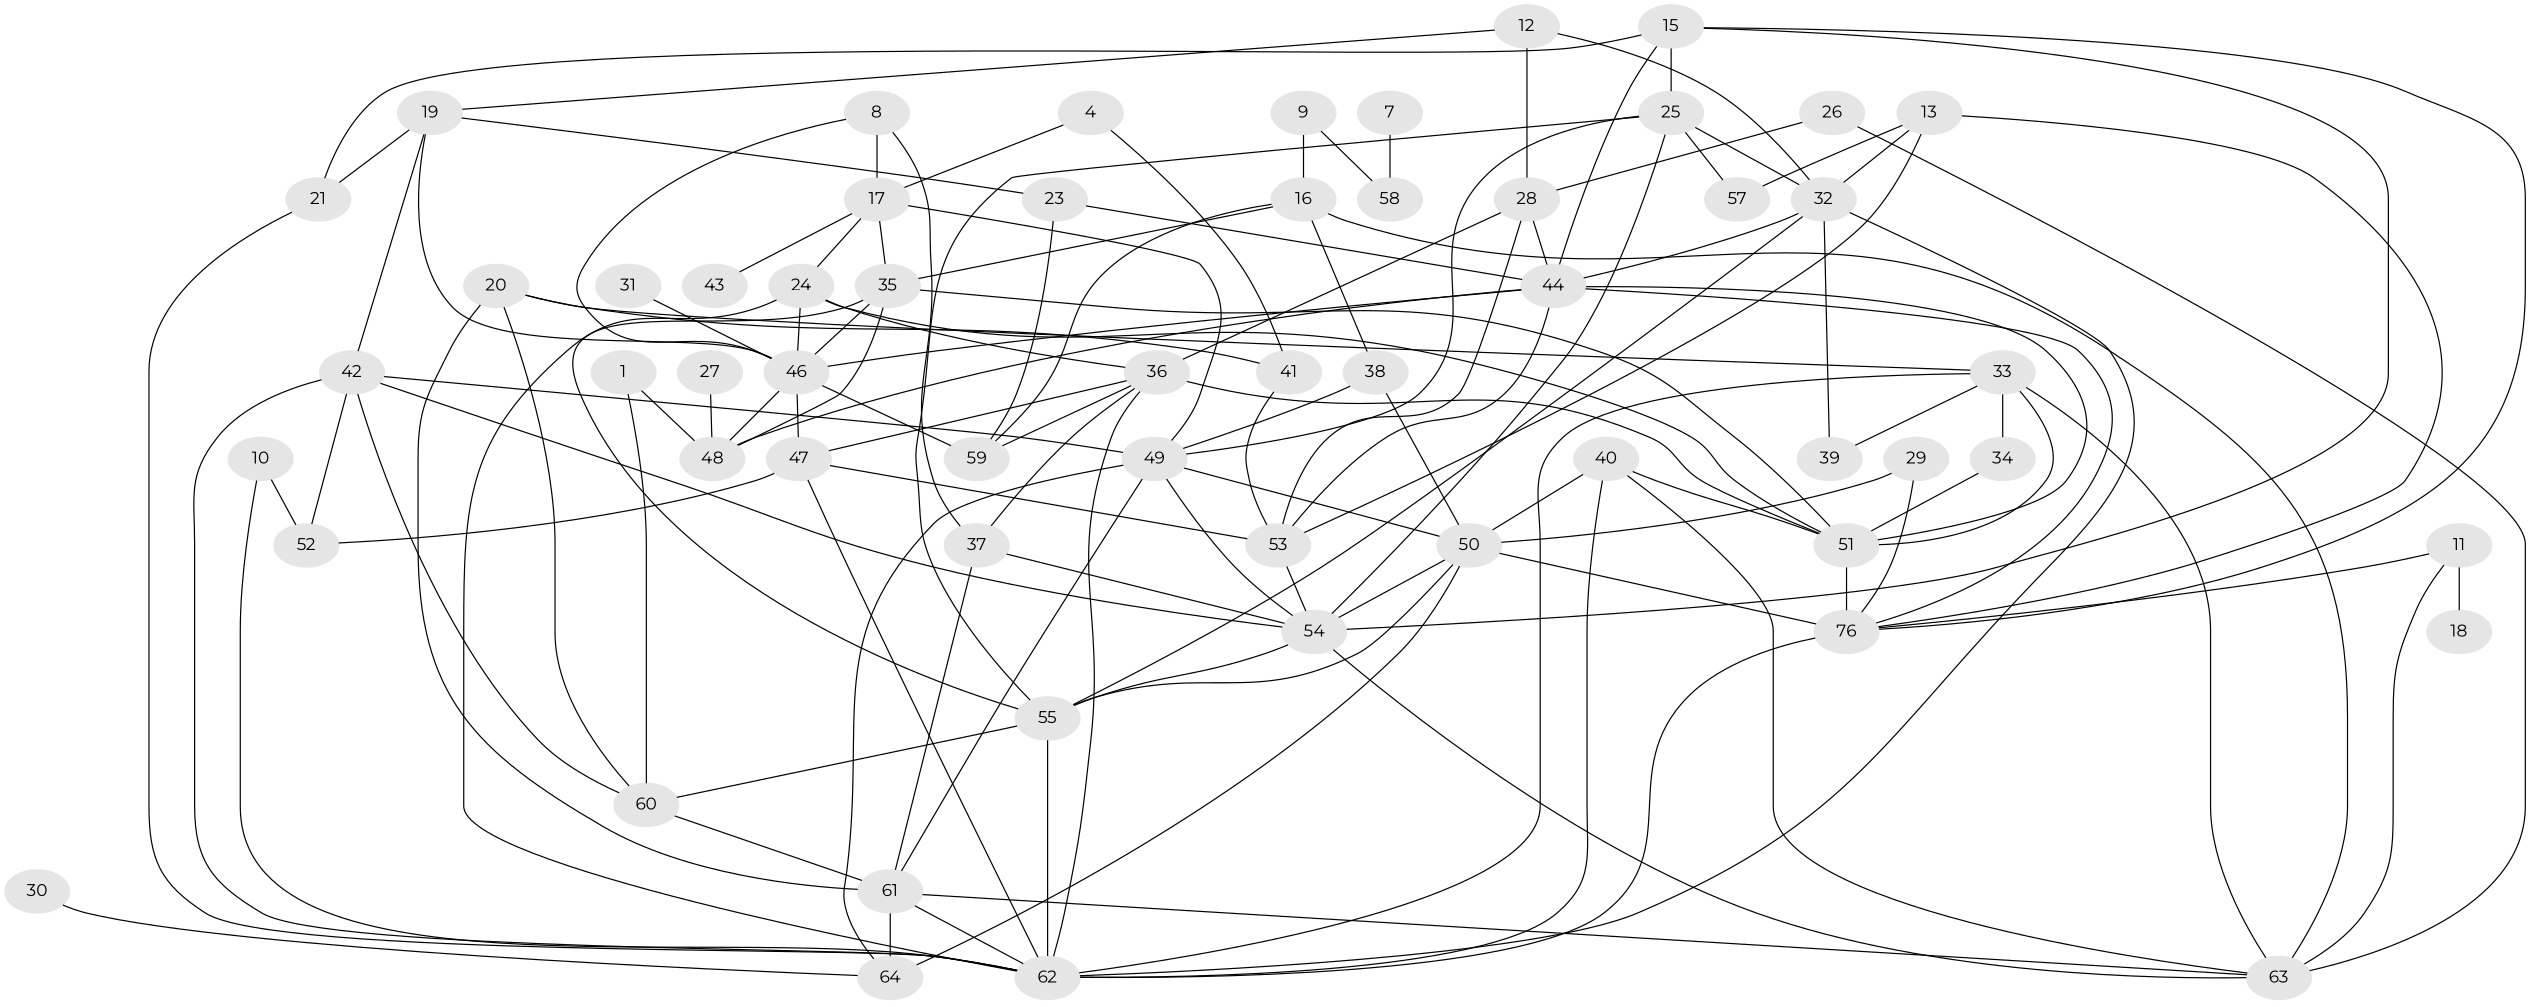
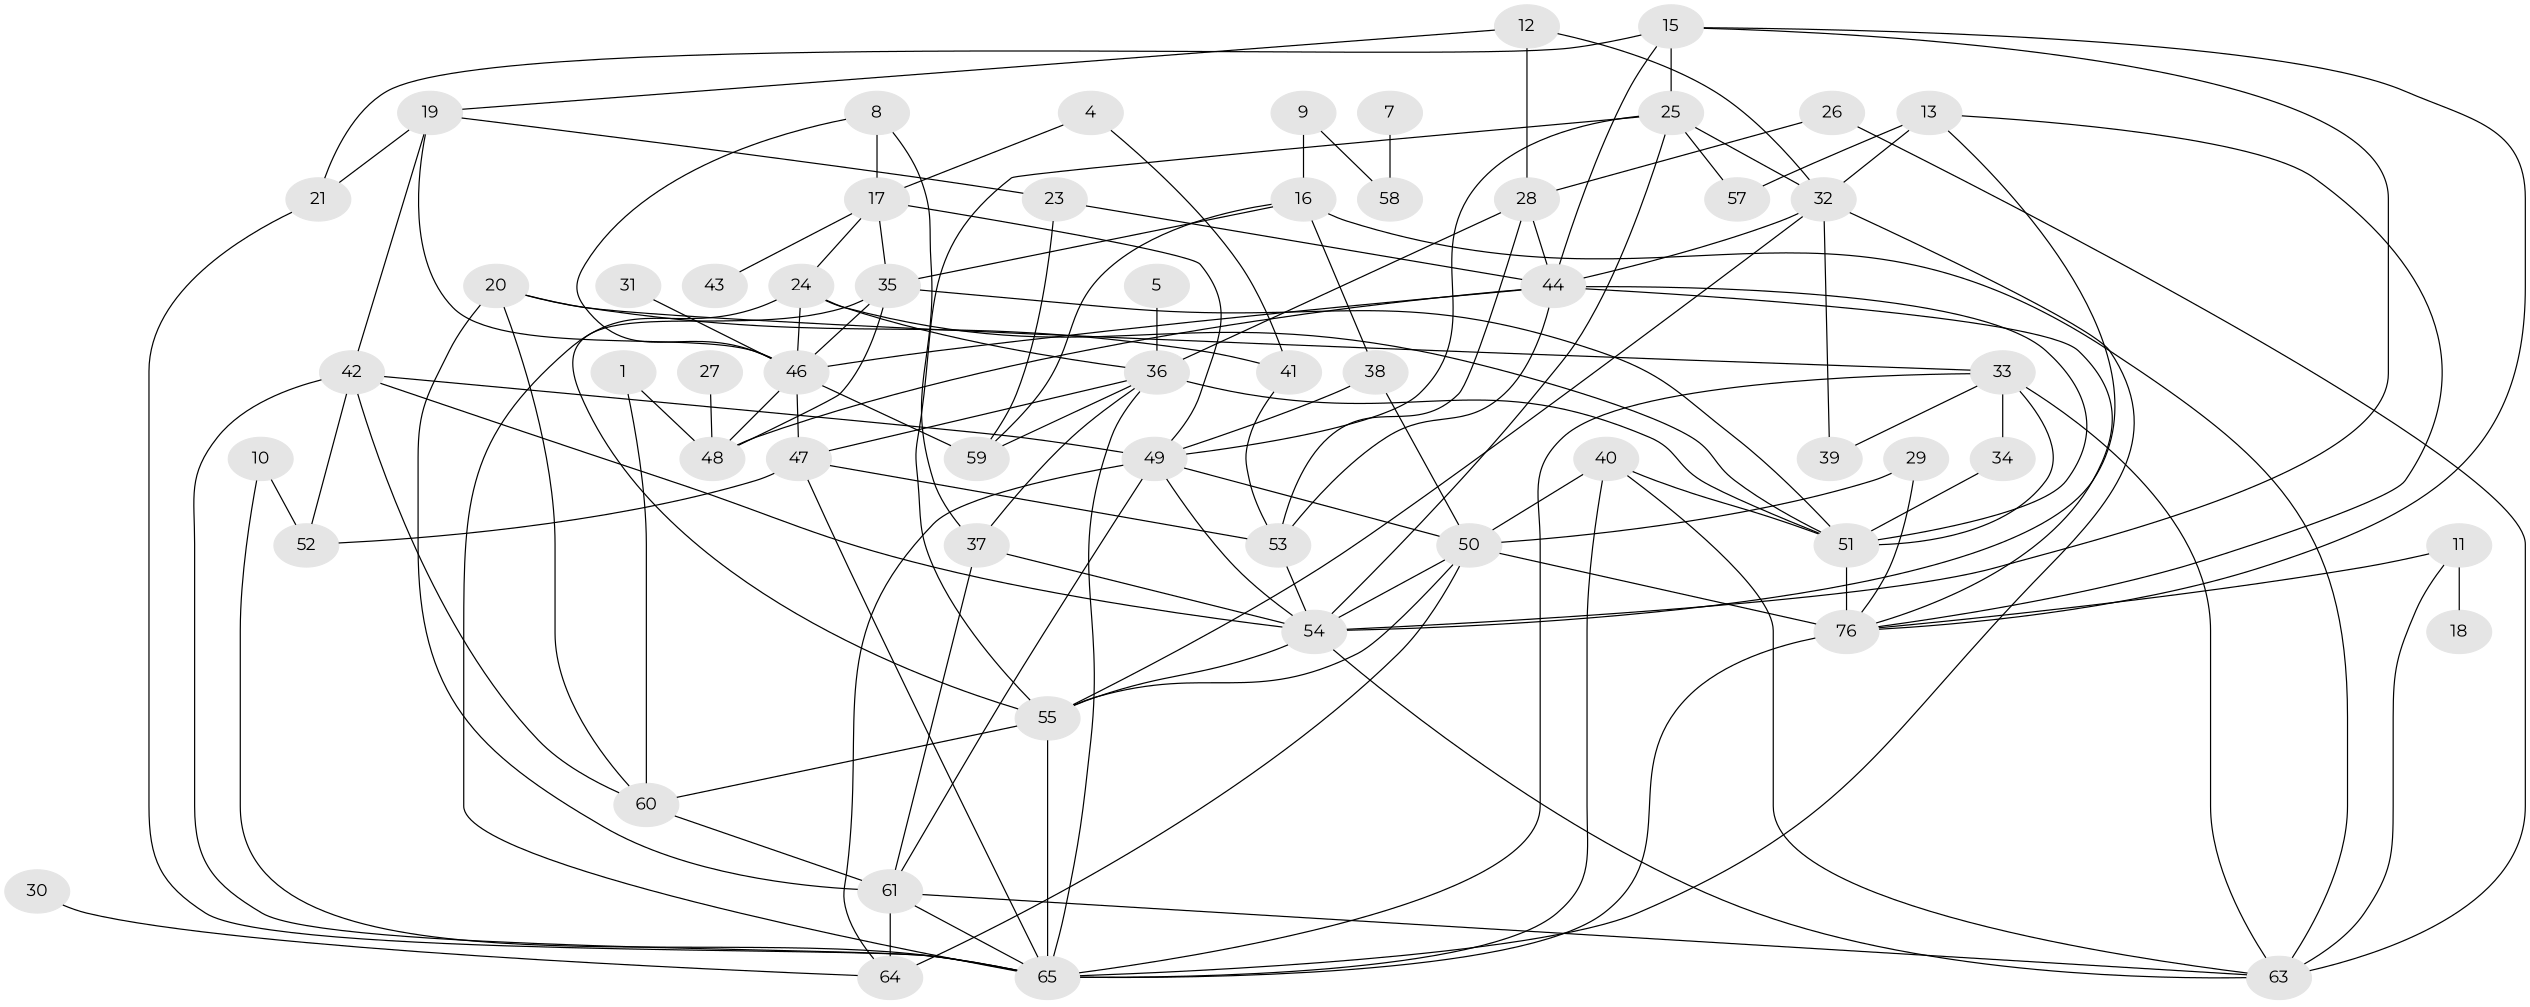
node "5": added
edge "13" -- "53": now "13" -- "54"
node "62": label "62" -> "65"
